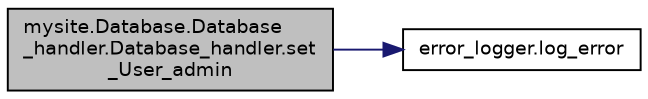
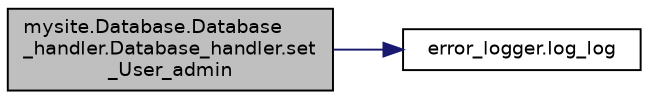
node "error_logger.log_error": label "error_logger.log_error" -> "error_logger.log_log"
